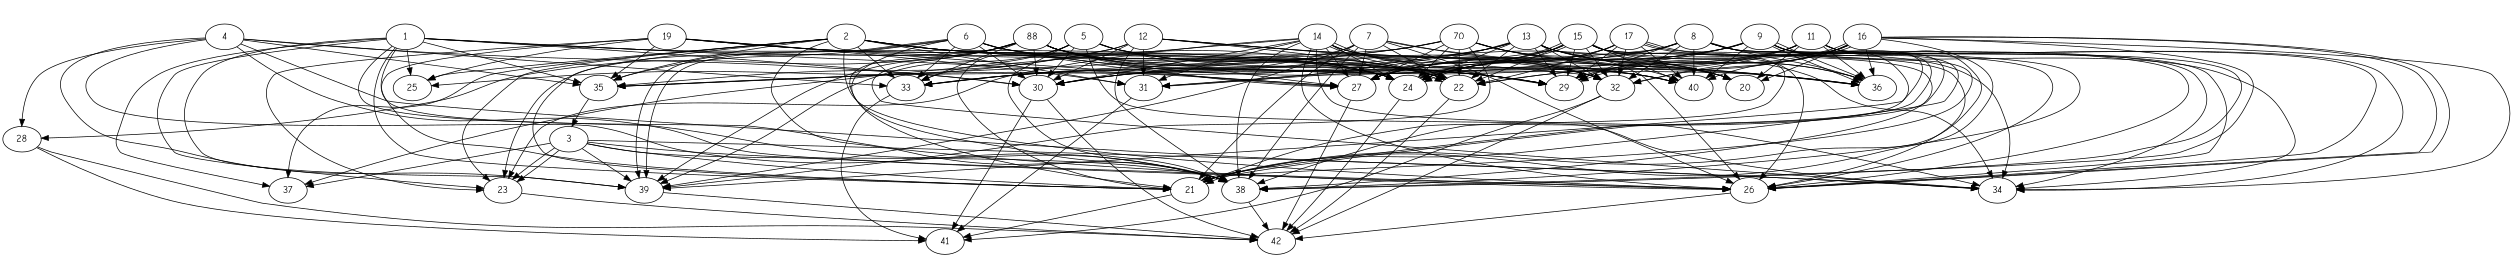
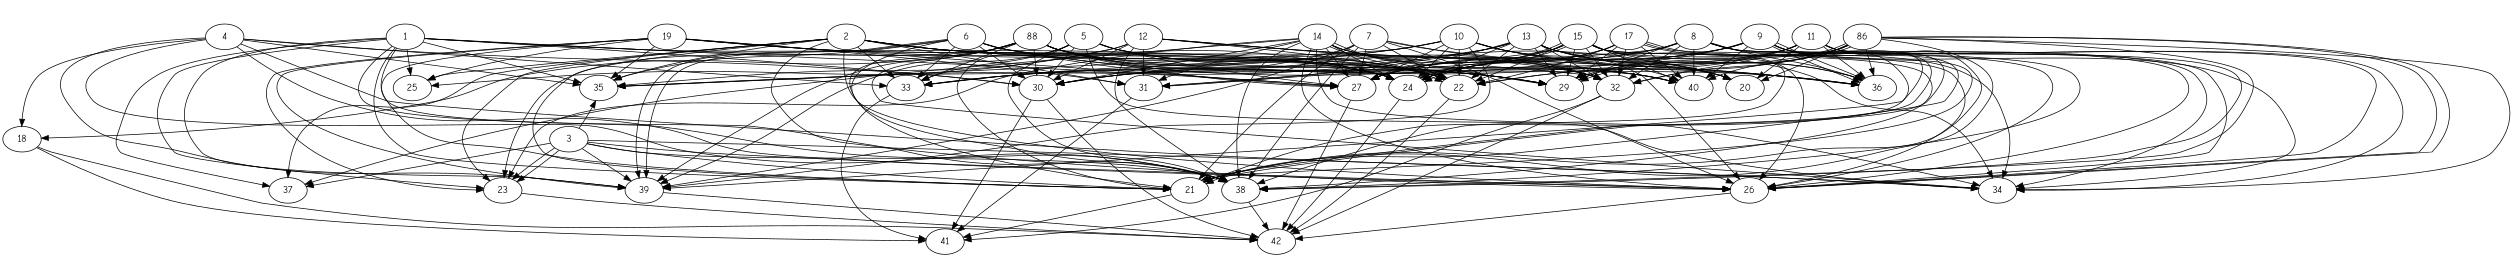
node "70": label "70" -> "10"
node "16": label "16" -> "86"
edge "19" -> "39": added
edge "35" -> "3": reversed
node "28": label "28" -> "18"
